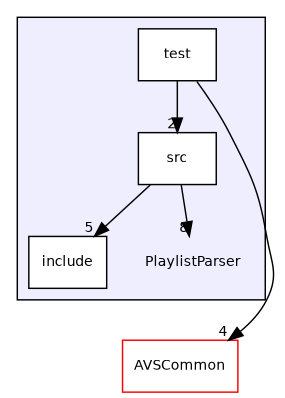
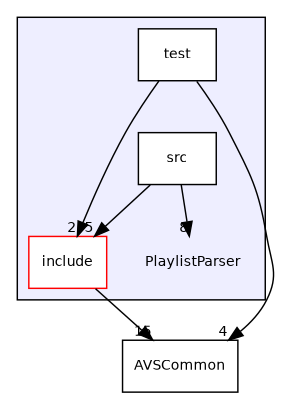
edge "test" -> "src": now "test" -> "include"
node "include": color black -> red
edge "include" -> "AVSCommon": added
node "AVSCommon": color red -> black
